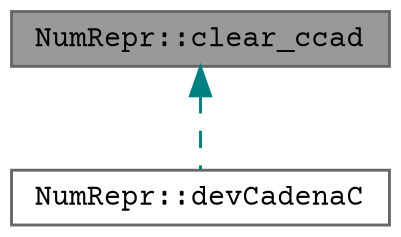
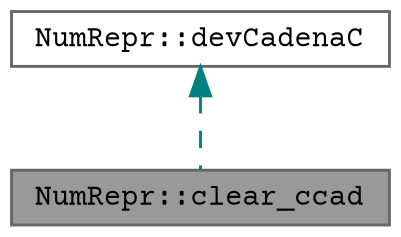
edge "NumRepr::devCadenaC" -> "NumRepr::clear_ccad": reversed
